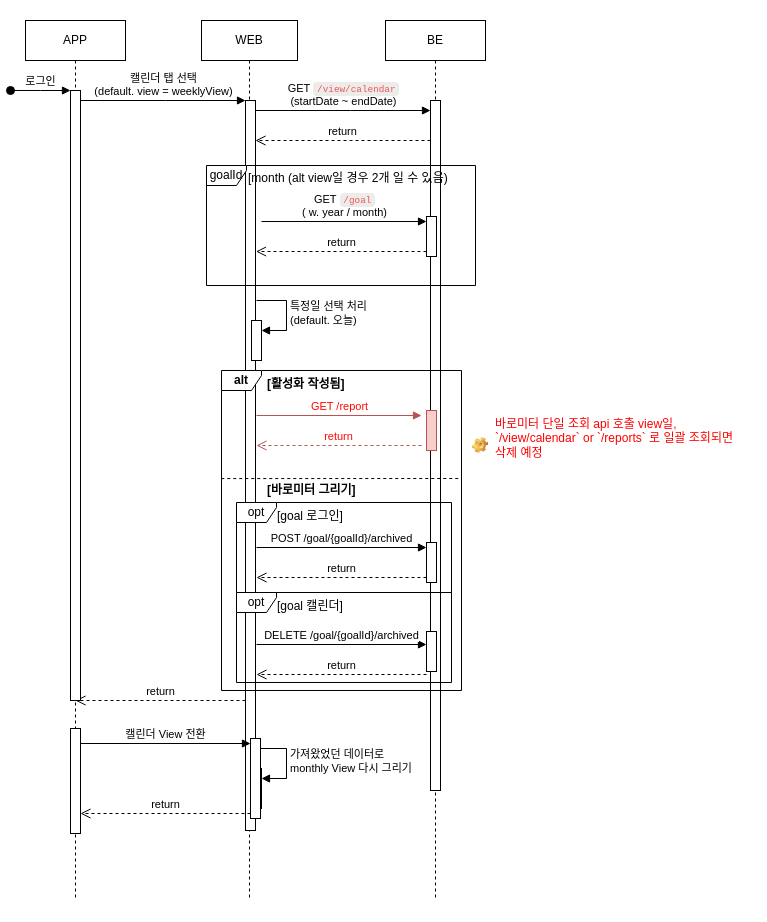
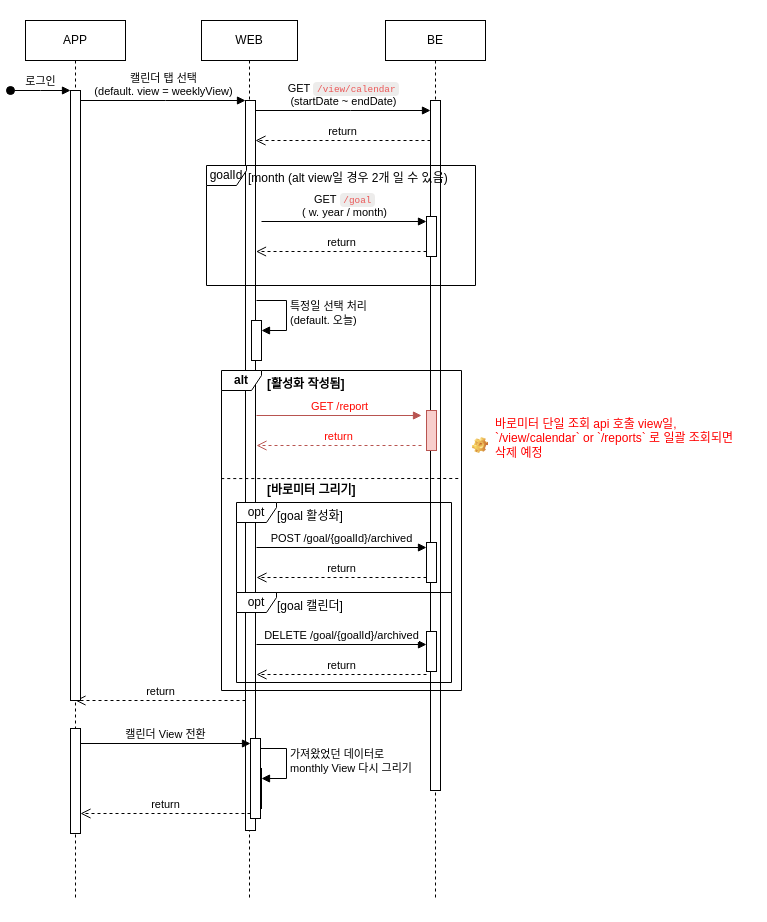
node "[goal 로그인]": label "[goal 로그인]" -> "[goal 활성화]"
